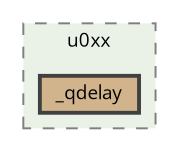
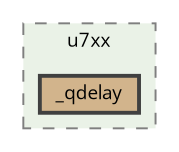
cluster "u0xx": label "u0xx" -> "u7xx"
